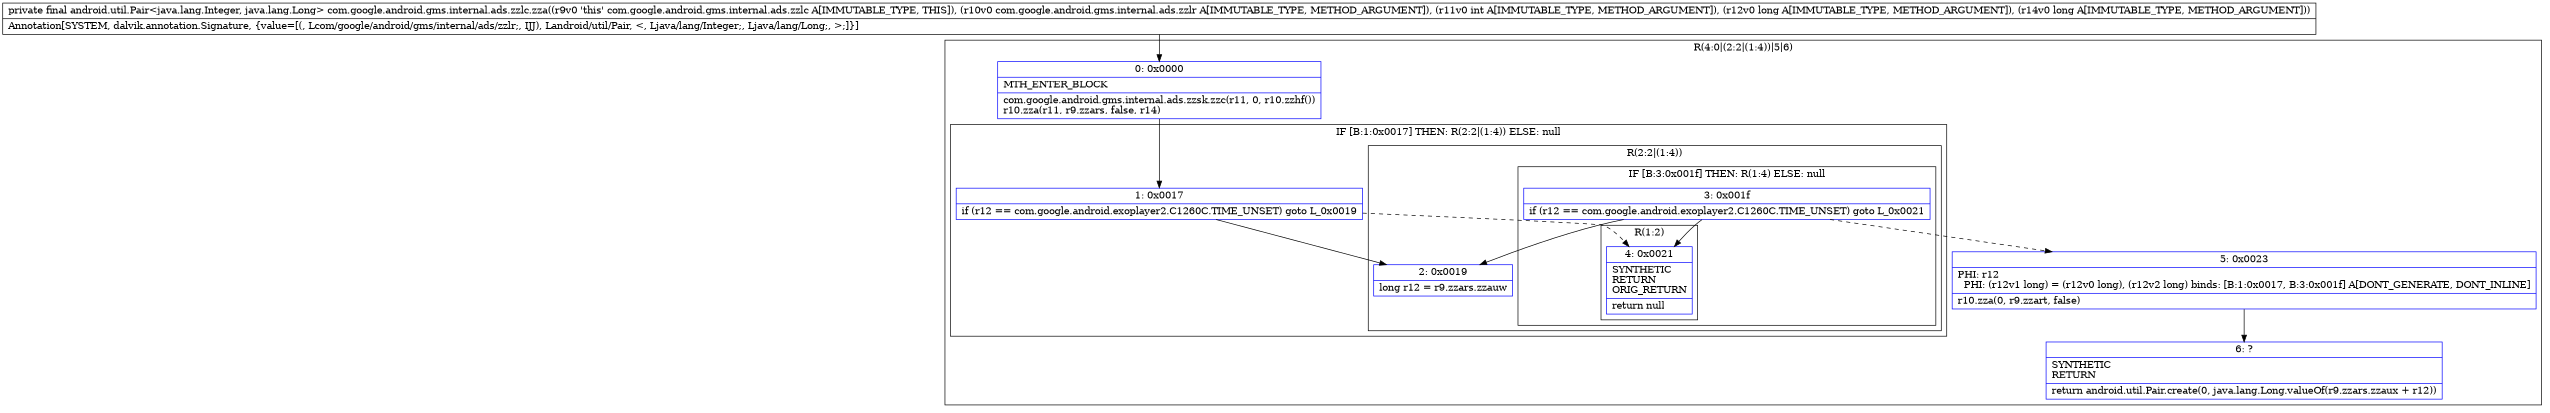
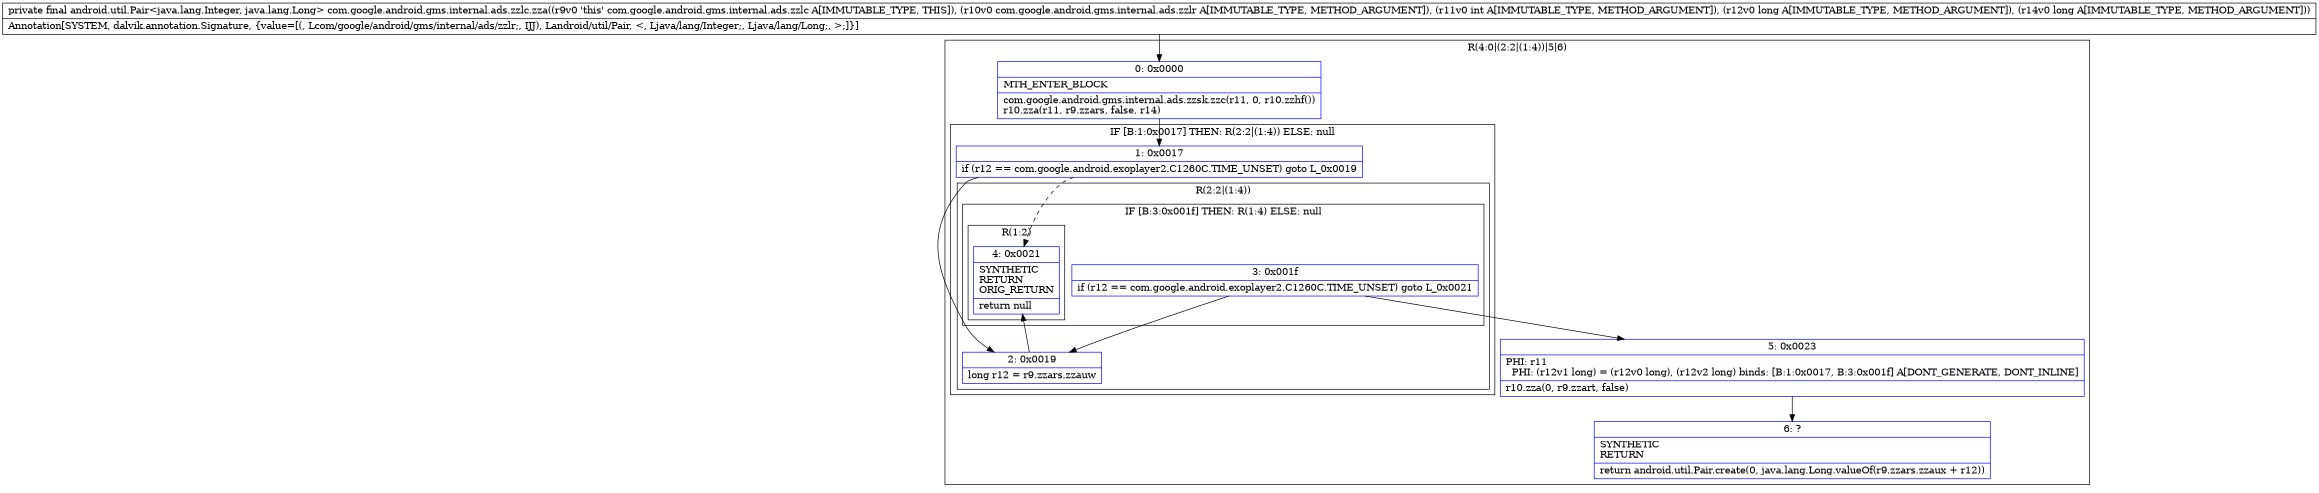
edge "3: 0x001f" -> "4: 0x0021": now "2: 0x0019" -> "4: 0x0021"
edge "3: 0x001f" -> "5: 0x0023": style dashed -> solid
node "5: 0x0023": text "PHI: r12" -> "PHI: r11"
